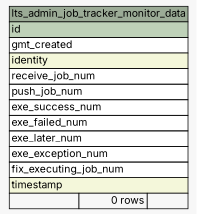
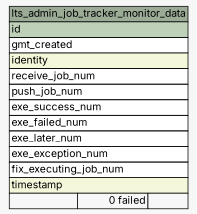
node "lts_admin_job_tracker_monitor_data": text "0 rows" -> "0 failed"
